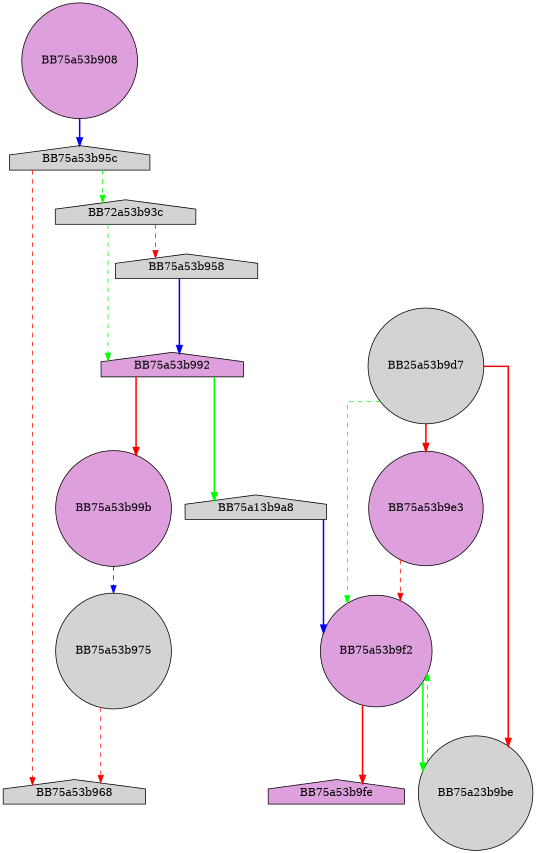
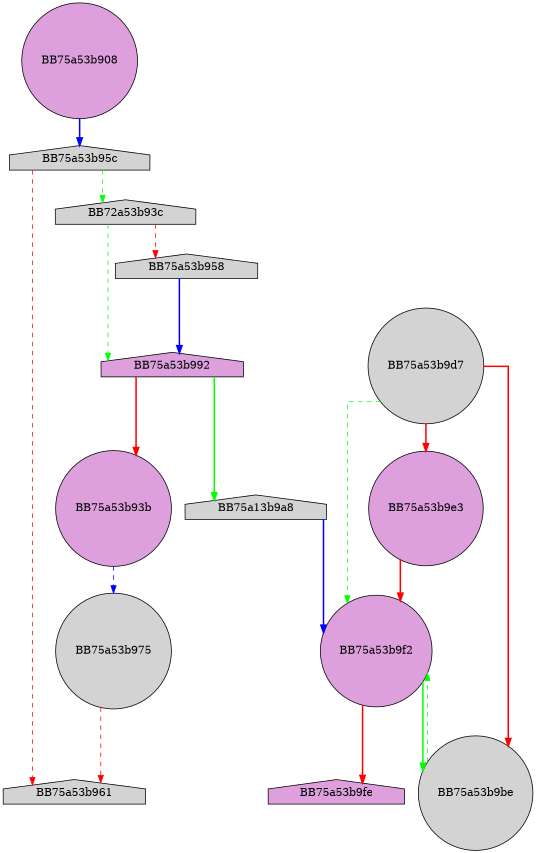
node "BB25a53b9d7": label "BB25a53b9d7" -> "BB75a53b9d7"
node "BB75a53b99b": label "BB75a53b99b" -> "BB75a53b93b"
edge "BB75a53b9e3" -> "BB75a53b9f2": style dashed -> bold
node "BB75a53b968": label "BB75a53b968" -> "BB75a53b961"
node "BB75a23b9be": label "BB75a23b9be" -> "BB75a53b9be"
